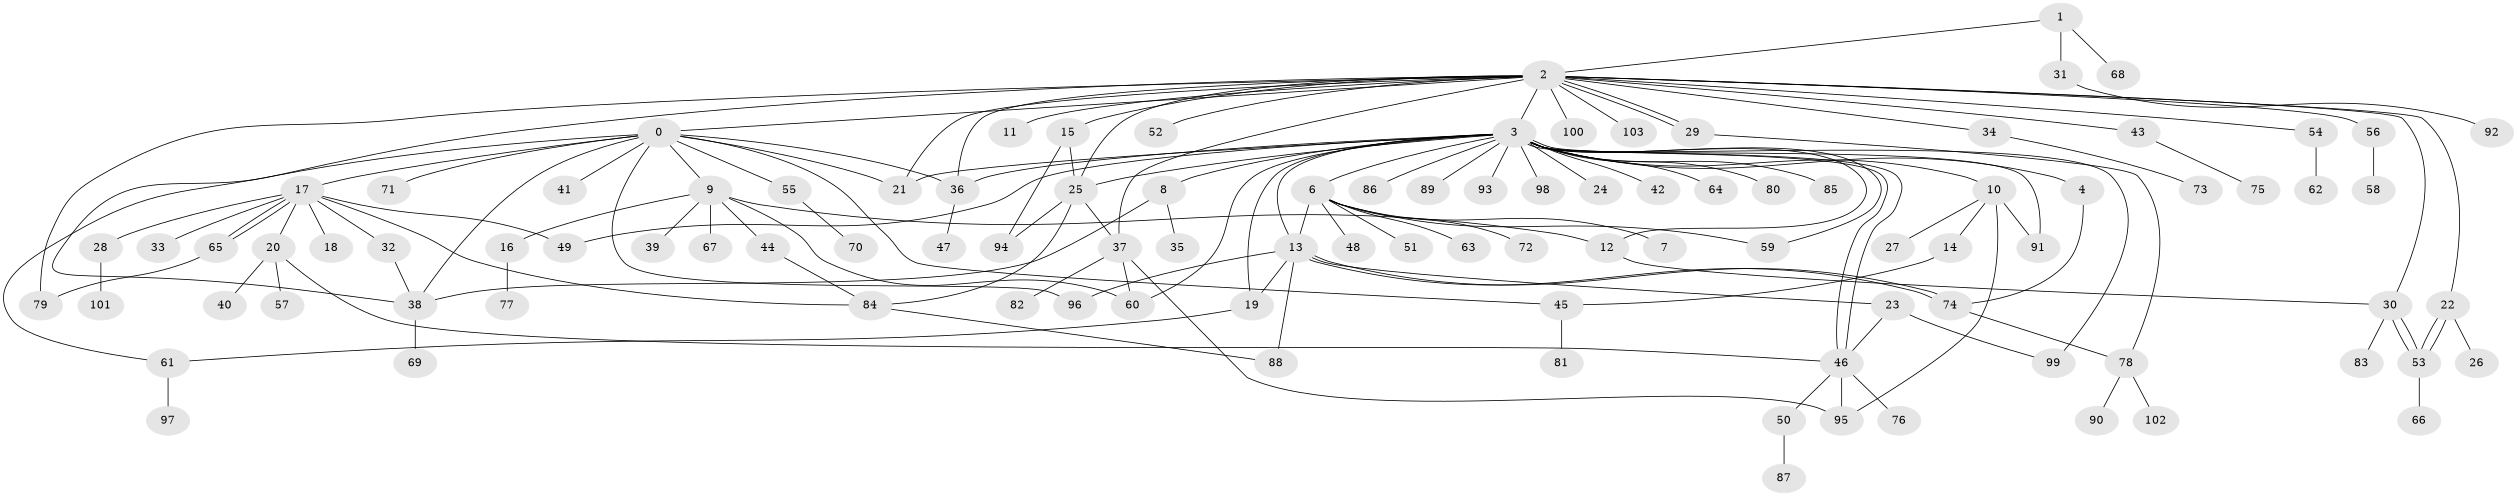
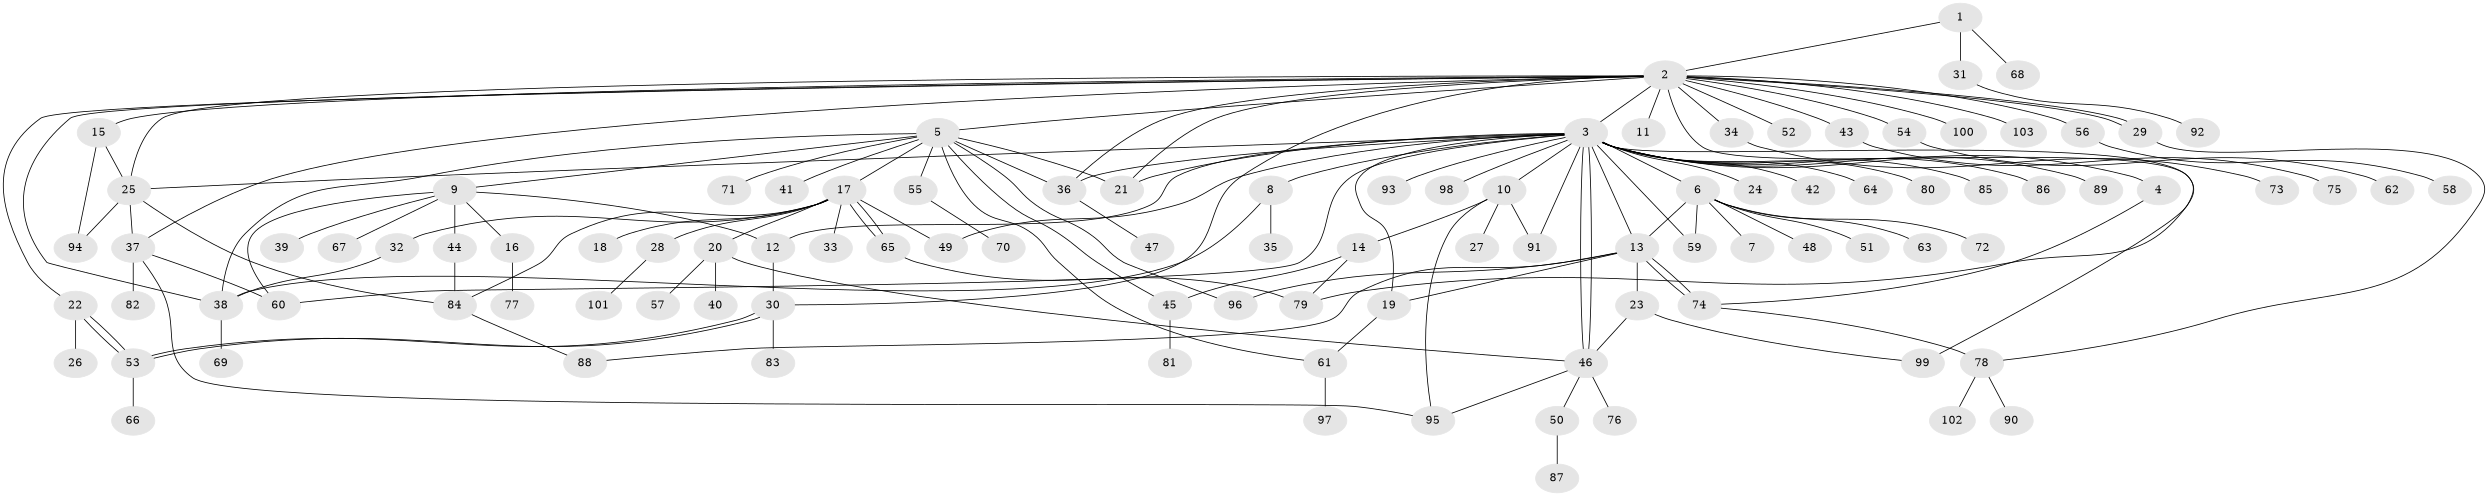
node "0": label "0" -> "5"
edge "14" -- "79": added
